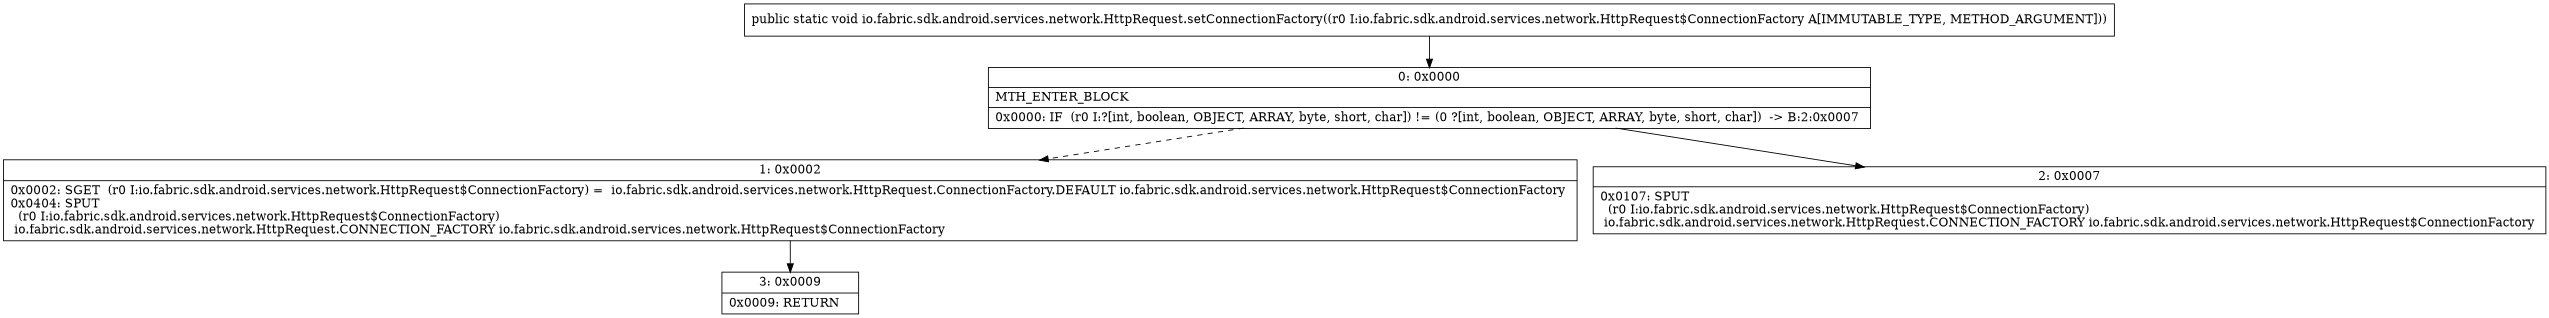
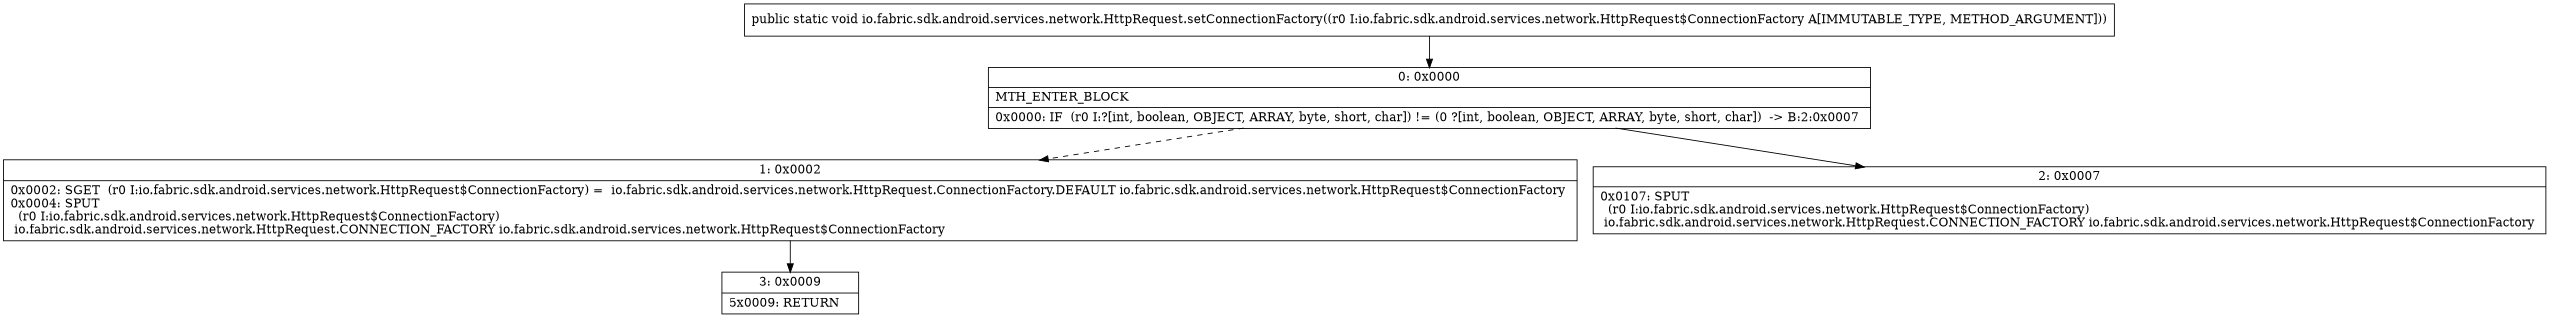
node "1: 0x0002": text "0x0404: SPUT" -> "0x0004: SPUT"
node "3: 0x0009": text "0x0009: RETURN" -> "5x0009: RETURN"
